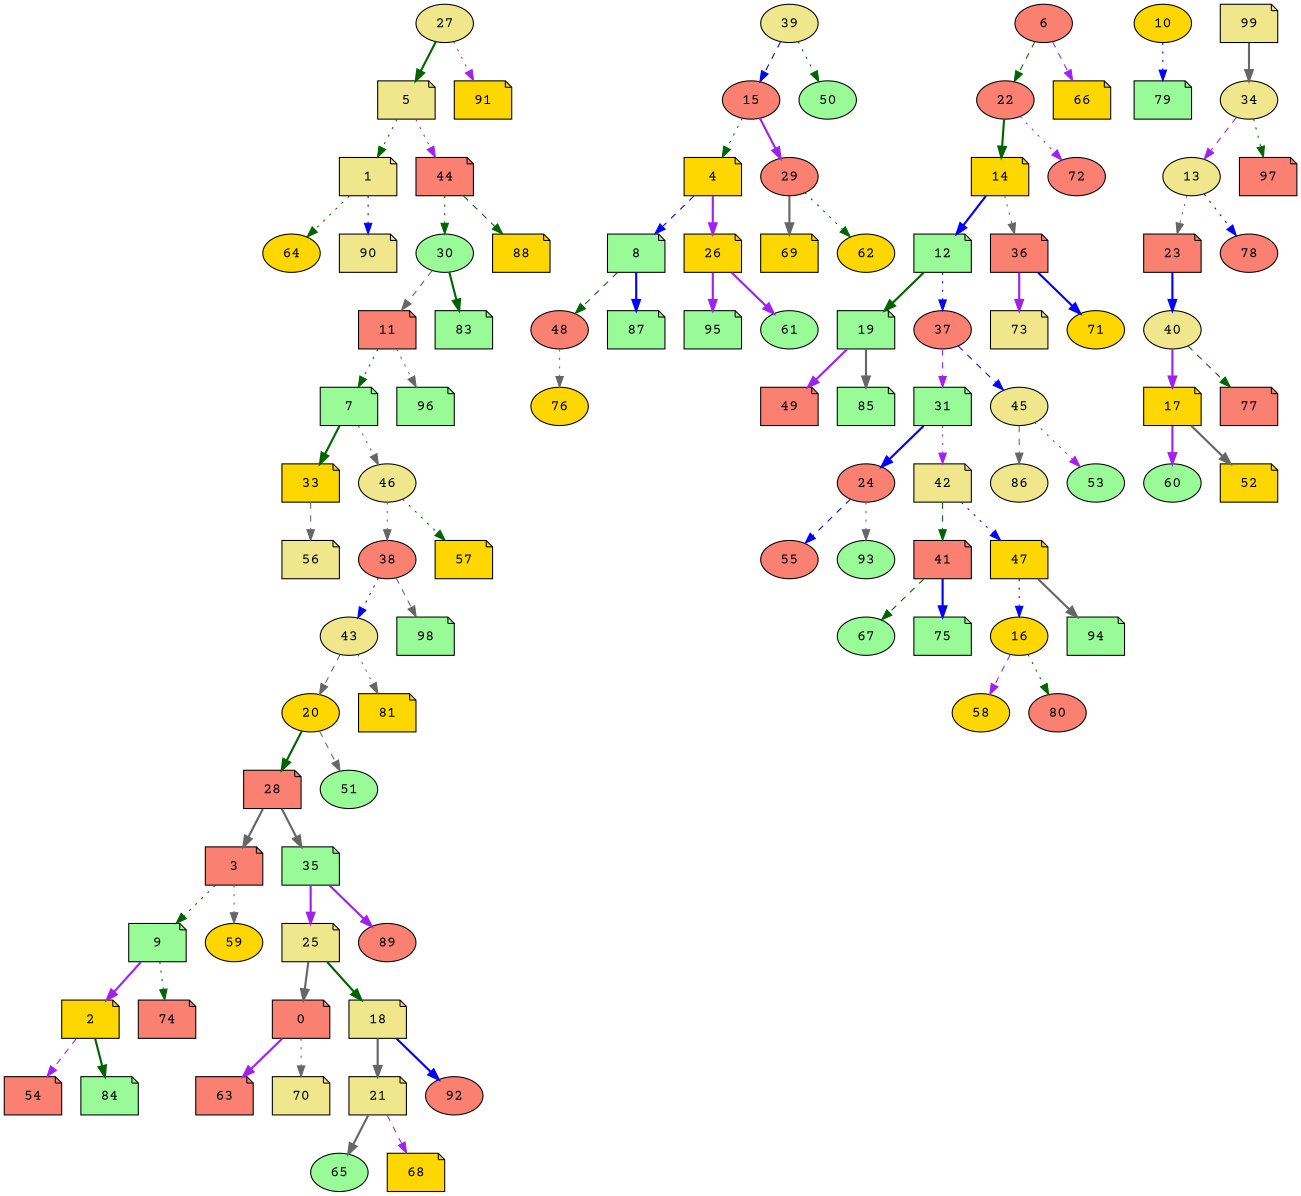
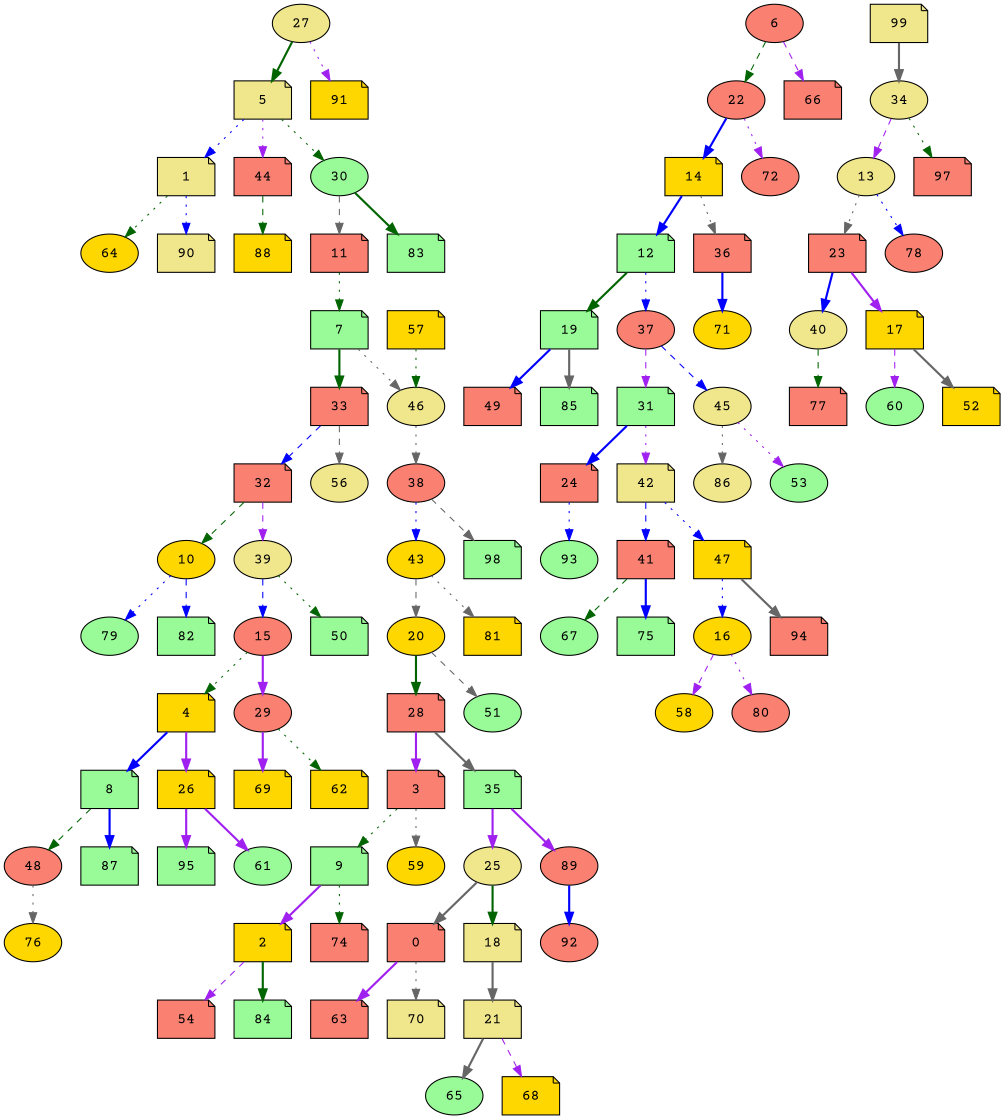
node "50": shape ellipse -> note
node "66": fillcolor gold -> salmon
node "79": shape note -> ellipse
edge "22" -> "14": color darkgreen -> blue
edge "5" -> "1": color darkgreen -> blue
edge "44" -> "30": now "5" -> "30"
edge "29" -> "69": color gray40 -> purple
edge "4" -> "8": style dashed -> bold
node "62": shape ellipse -> note
node "73": removed
edge "40" -> "17": now "23" -> "17"
edge "19" -> "49": color purple -> blue
node "96": removed
edge "45" -> "86": style dashed -> dotted
edge "17" -> "60": style bold -> dashed
node "32": added
node "33": fillcolor gold -> salmon
node "24": shape ellipse -> note
edge "46" -> "57": reversed
edge "24" -> "93": color gray40 -> blue
edge "42" -> "41": color darkgreen -> blue
node "56": shape note -> ellipse
node "55": removed
node "82": added
node "43": fillcolor khaki -> gold
node "94": fillcolor palegreen -> salmon
edge "16" -> "80": color darkgreen -> purple
edge "28" -> "3": color gray40 -> purple
node "25": shape note -> ellipse
edge "18" -> "92": now "89" -> "92"
